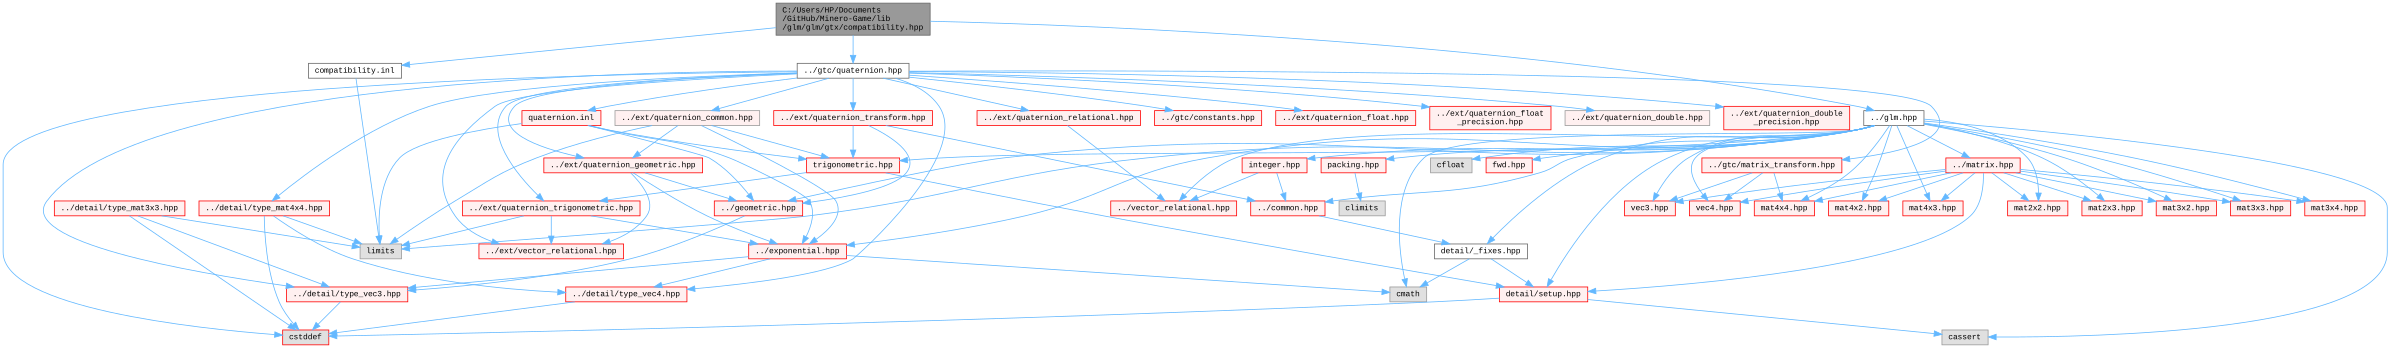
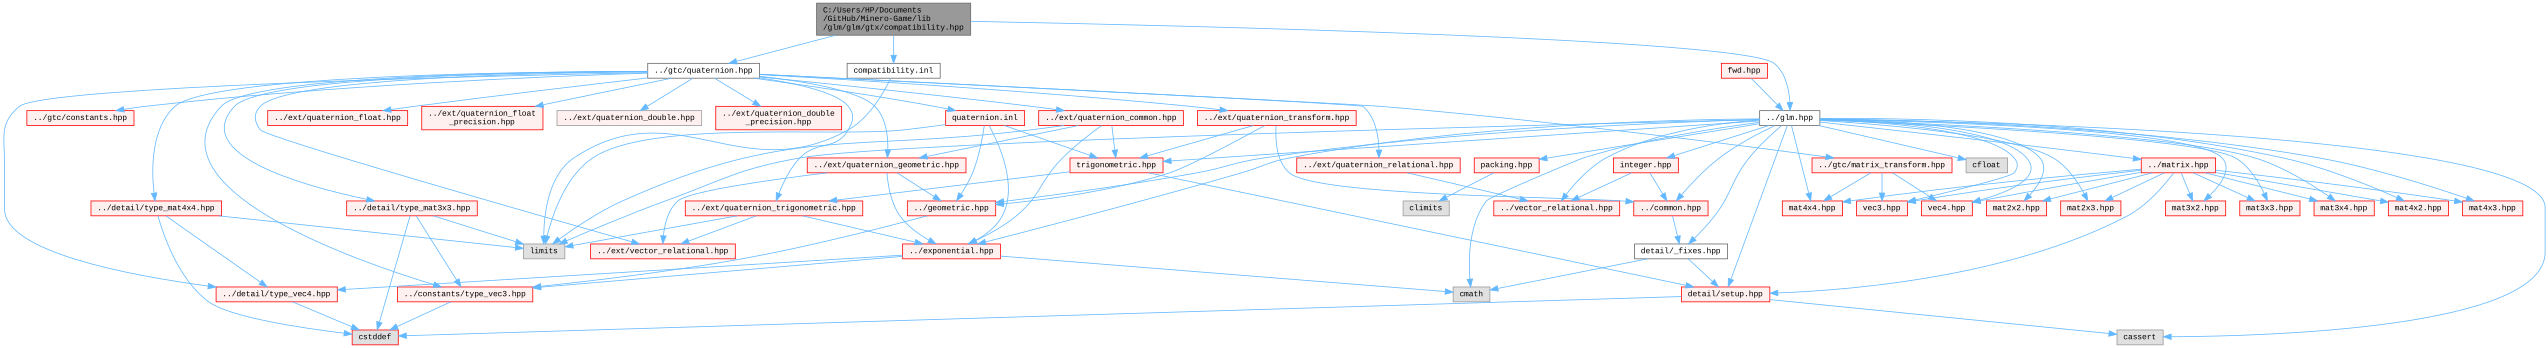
edge "../gtc/quaternion.hpp" -> "cstddef": now "../gtc/quaternion.hpp" -> "../detail/type_mat3x3.hpp"
node "../ext/quaternion_common.hpp": color grey60 -> red
edge "../glm.hpp" -> "fwd.hpp": reversed
node "../detail/type_vec3.hpp": label "../detail/type_vec3.hpp" -> "../constants/type_vec3.hpp"
